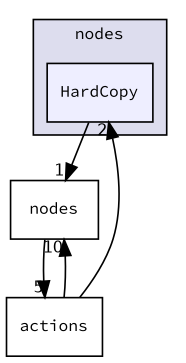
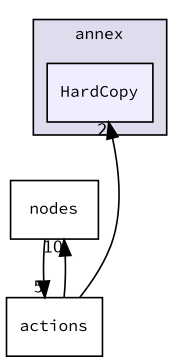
cluster "nodes": label "nodes" -> "annex"
edge "HardCopy" -> "nodes": removed
